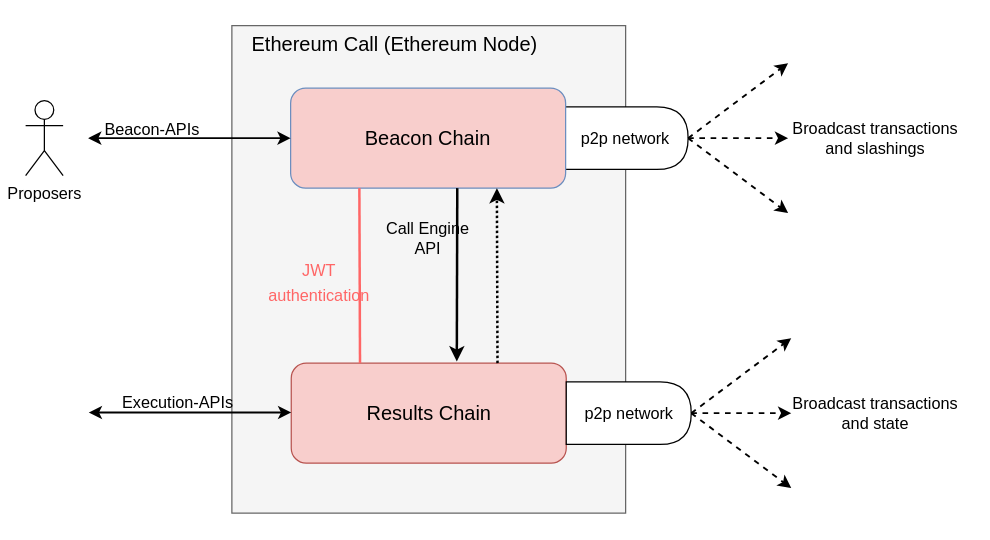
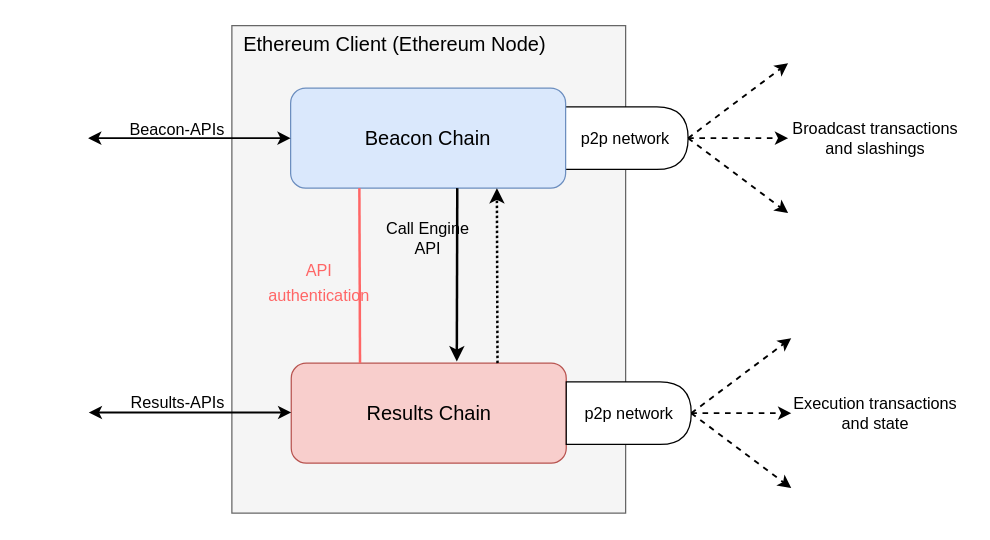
node "Ethereum Call (Ethereum Node)": label "Ethereum Call (Ethereum Node)" -> "Ethereum Client (Ethereum Node)"
node "Beacon-APIs": moved (153, 129) -> (178, 129)
node "Proposers": removed
node "Beacon Chain": fillcolor #f8cecc -> #dae8fc
node "JWT authentication": label "JWT authentication" -> "API authentication"
node "Execution-APIs": label "Execution-APIs" -> "Results-APIs"
node "Broadcast transactions and state": label "Broadcast transactions and state" -> "Execution transactions and state"
